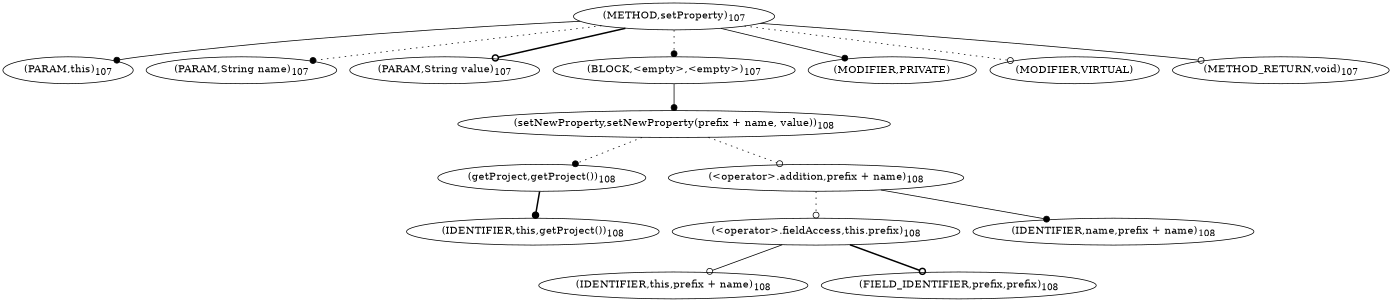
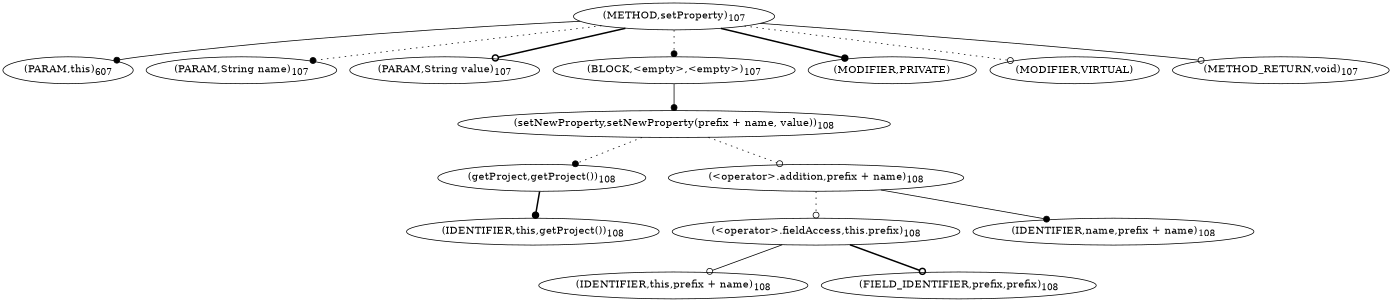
edge "(METHOD,setProperty)" -> "(MODIFIER,PRIVATE)": style solid -> bold
node "(PARAM,this)": text "107" -> "607"
